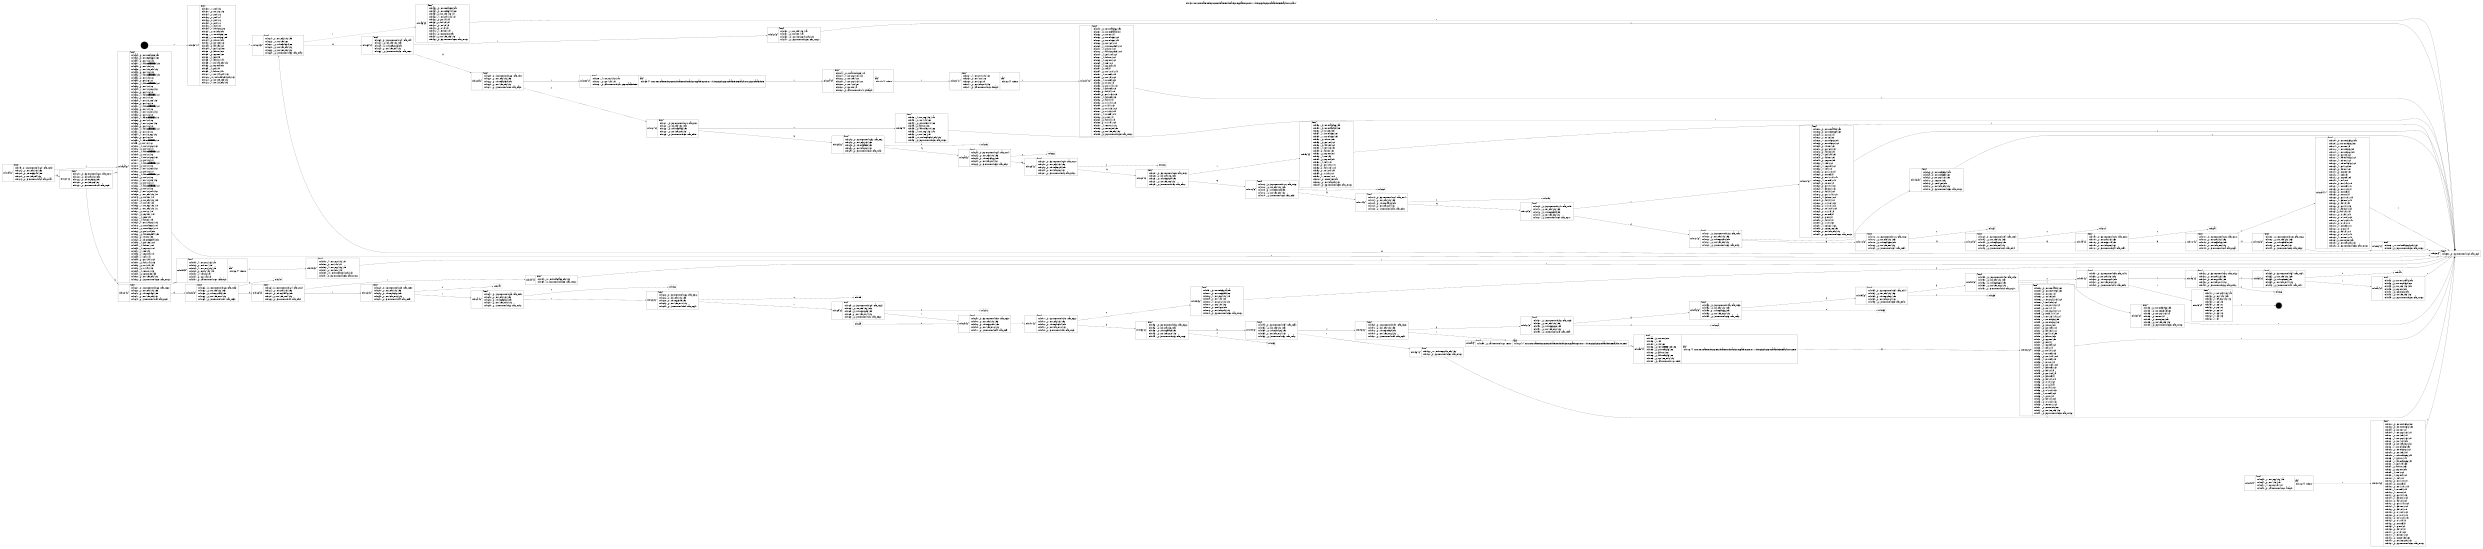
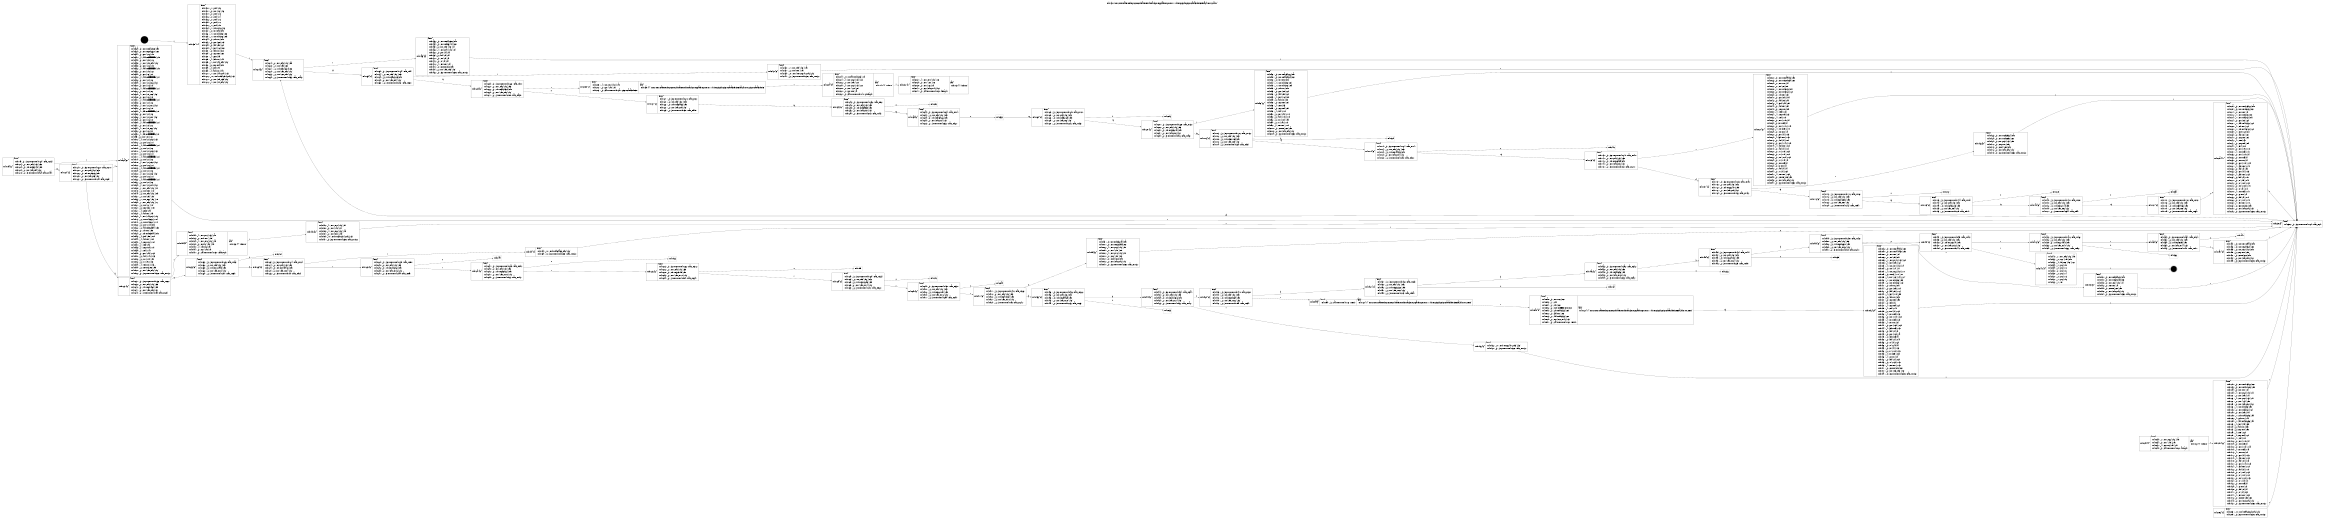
node "0x40204c [151]": removed
node "0x401f8e [42]": removed
edge "0x4016af [28]" -> "0x4016cb [28]": now "0x402532" -> "0x4016cb [28]"
node "0x4017e3 [28]": removed
edge "0x4022a9" -> "0x4018fb [28]": reversed
